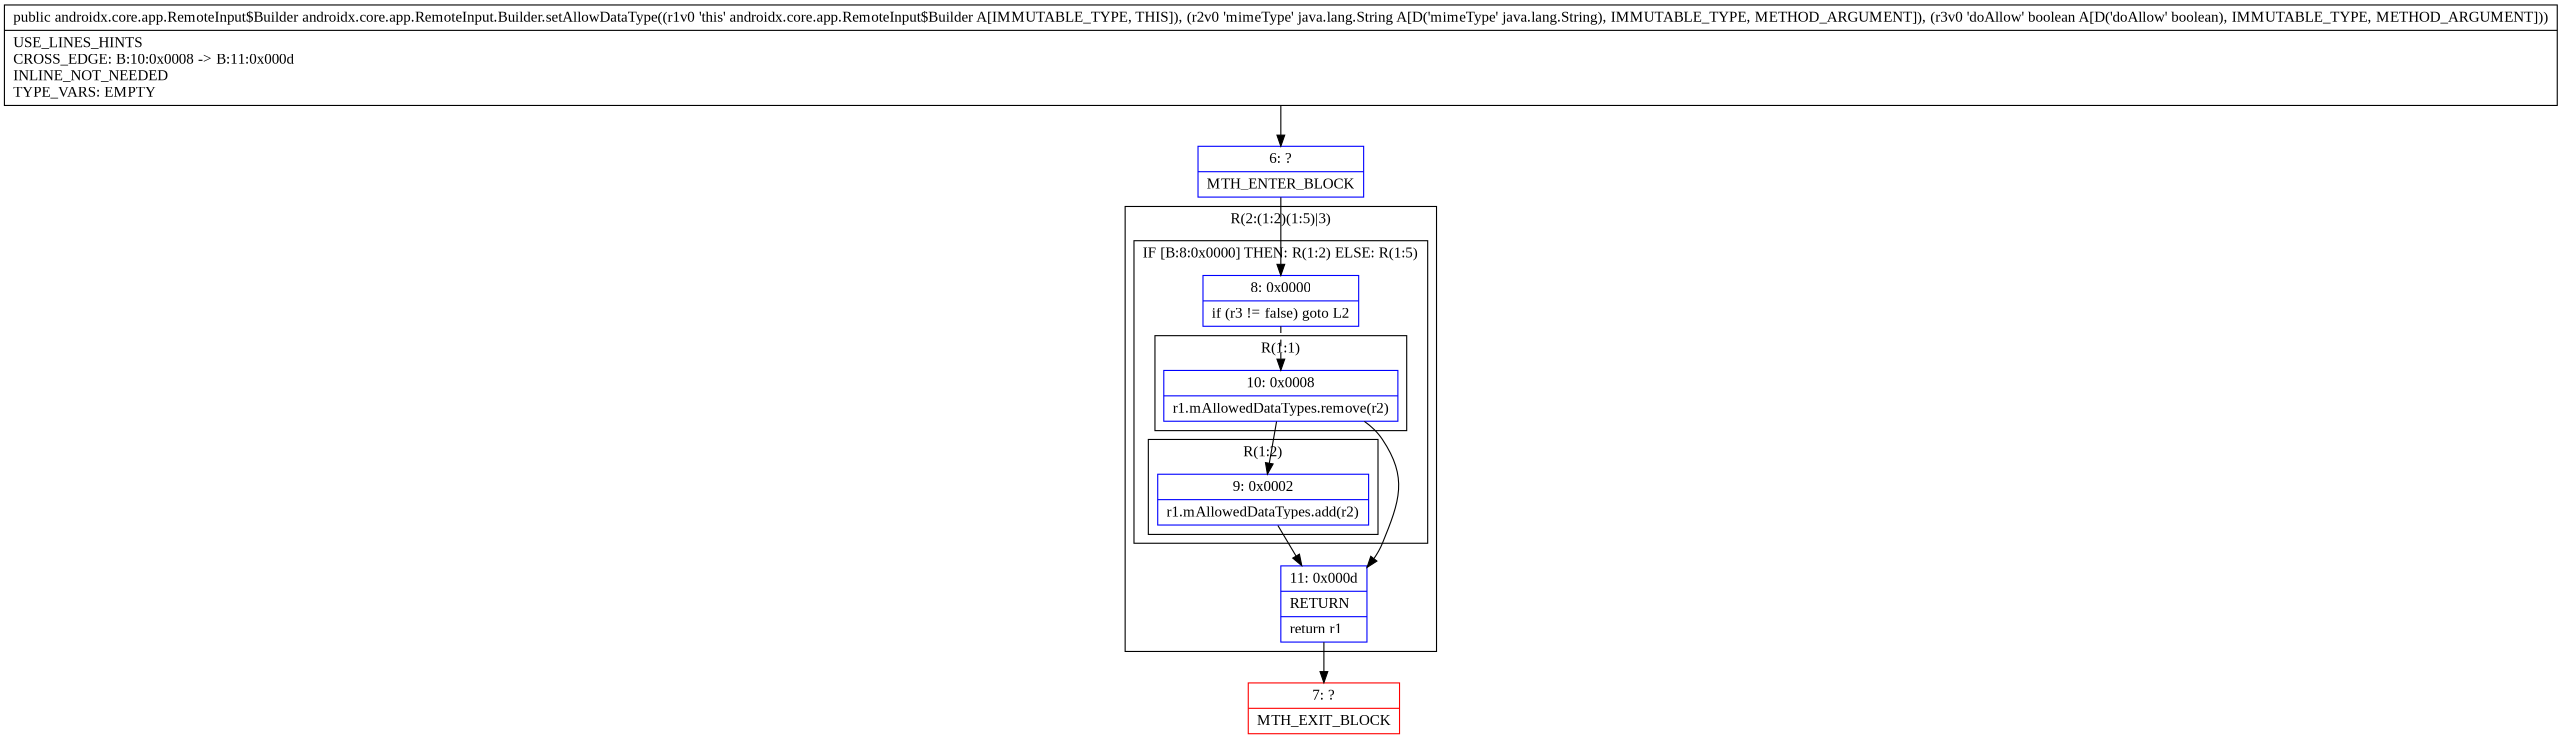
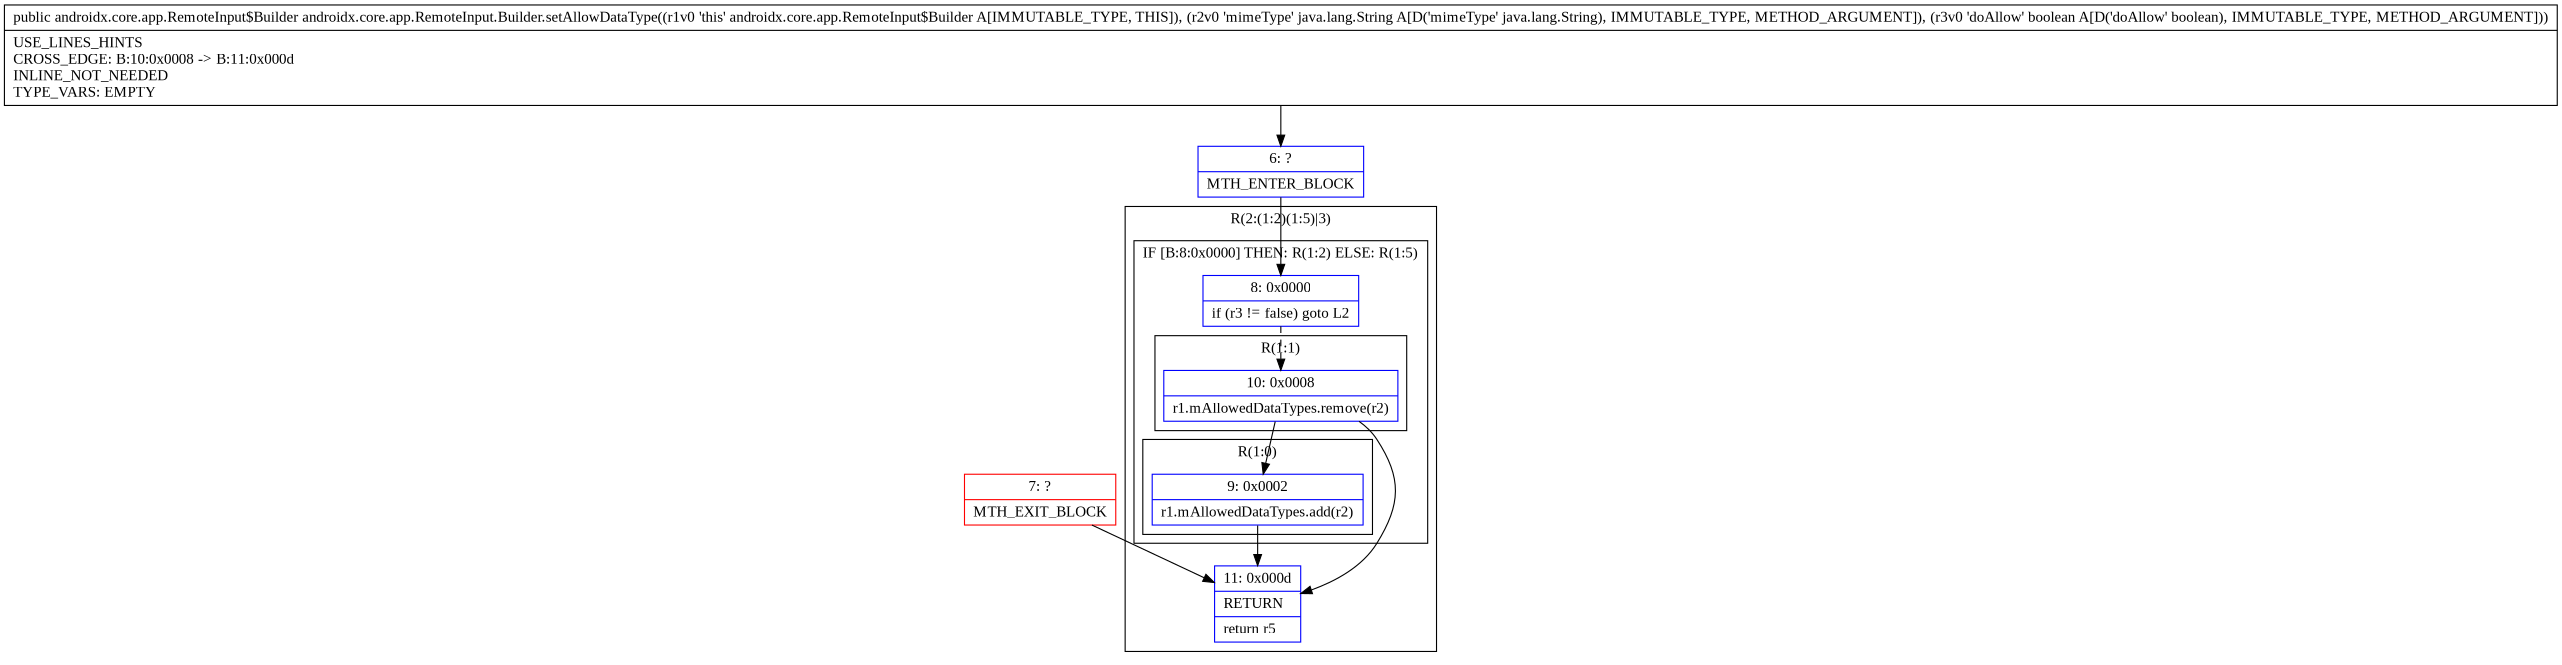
cluster "R(1:2)": label "R(1:2)" -> "R(1:0)"
node "11: 0x000d": text "return r1" -> "return r5"
edge "11: 0x000d" -> "7: ?": reversed
